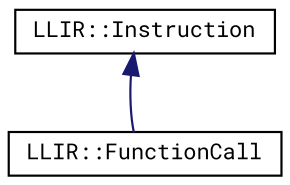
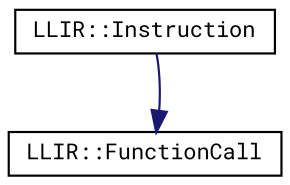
edge "LLIR::FunctionCall" -> "LLIR::Instruction": reversed
